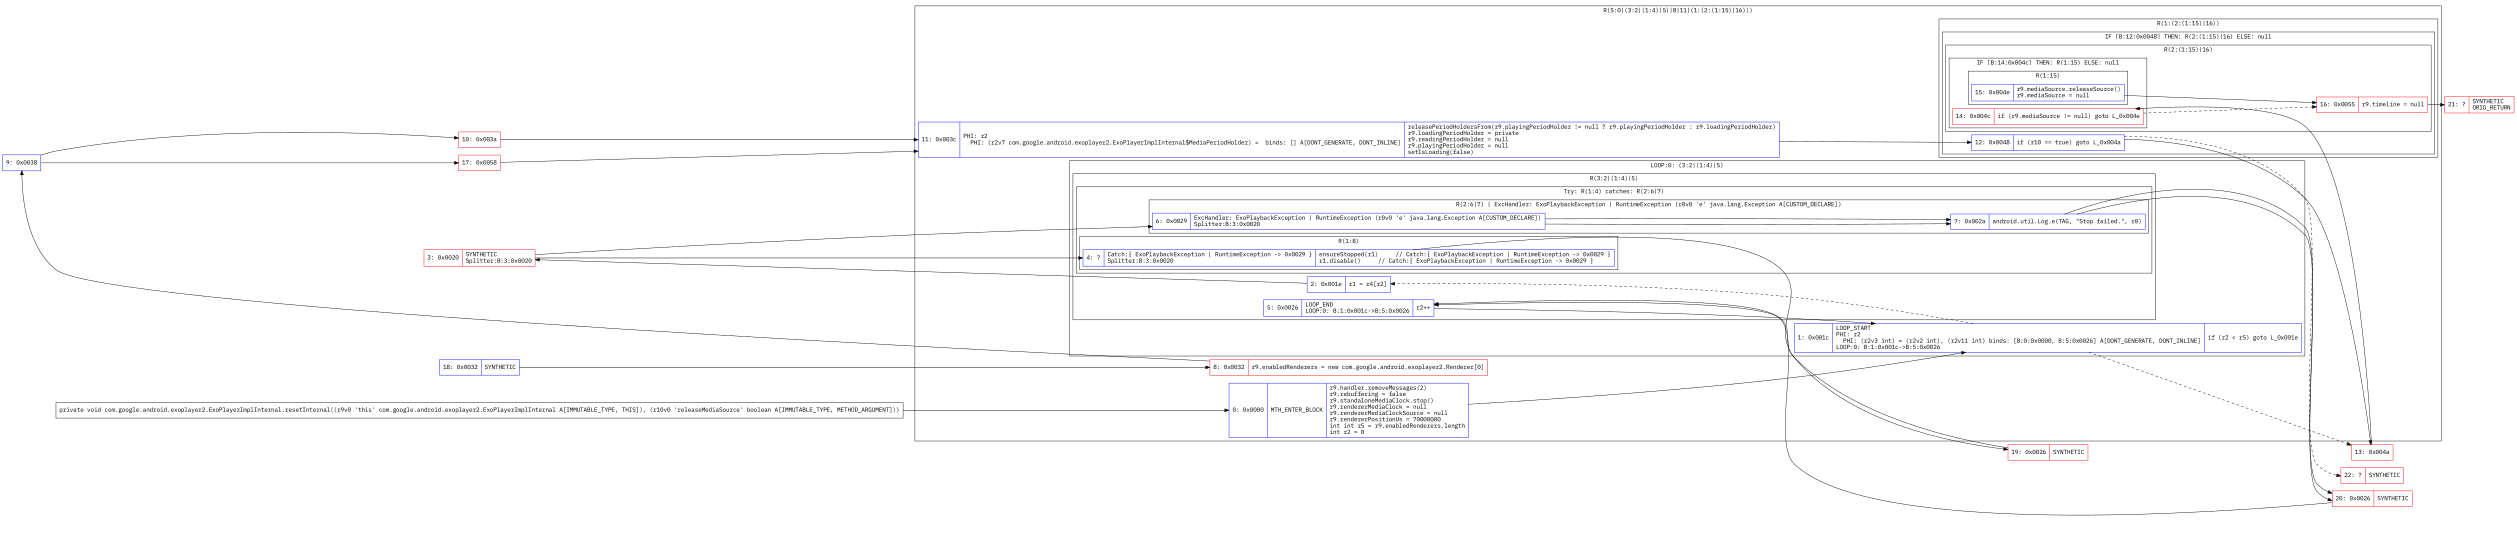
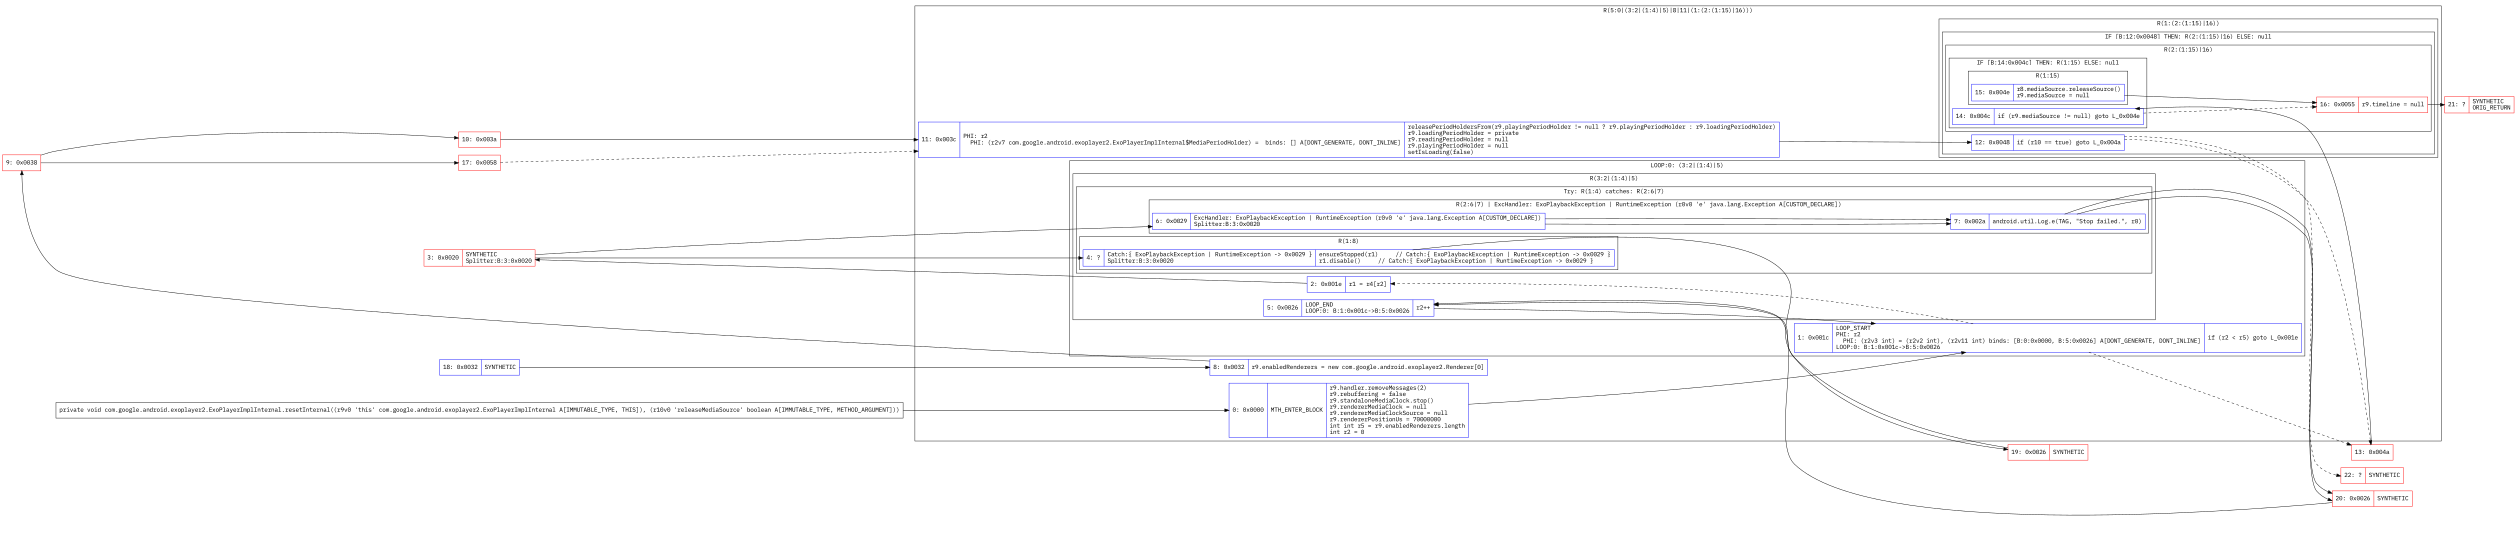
node "15: 0x004e": text "r9.mediaSource.releaseSource()" -> "r8.mediaSource.releaseSource()"
node "14: 0x004c": color red -> blue
edge "17: 0x0058" -> "11: 0x003c": style solid -> dashed
node "9: 0x0038": color blue -> red
edge "12: 0x0048" -> "13: 0x004a": style solid -> dashed
node "8: 0x0032": color red -> blue
